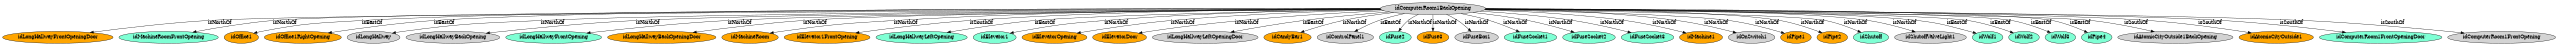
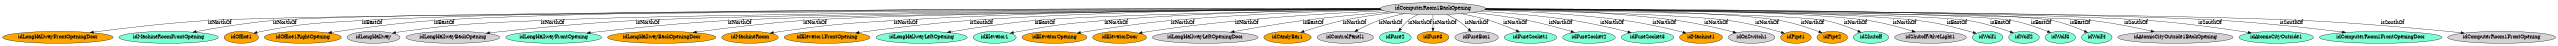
edge "idComputerRoom1BackOpening" -> "idControlPanel1": label "isEastOf" -> "isNorthOf"
node "idPipe4": label "idPipe4" -> "idWolf4"
node "idAtomicCityOutside1": fillcolor orange -> aquamarine
